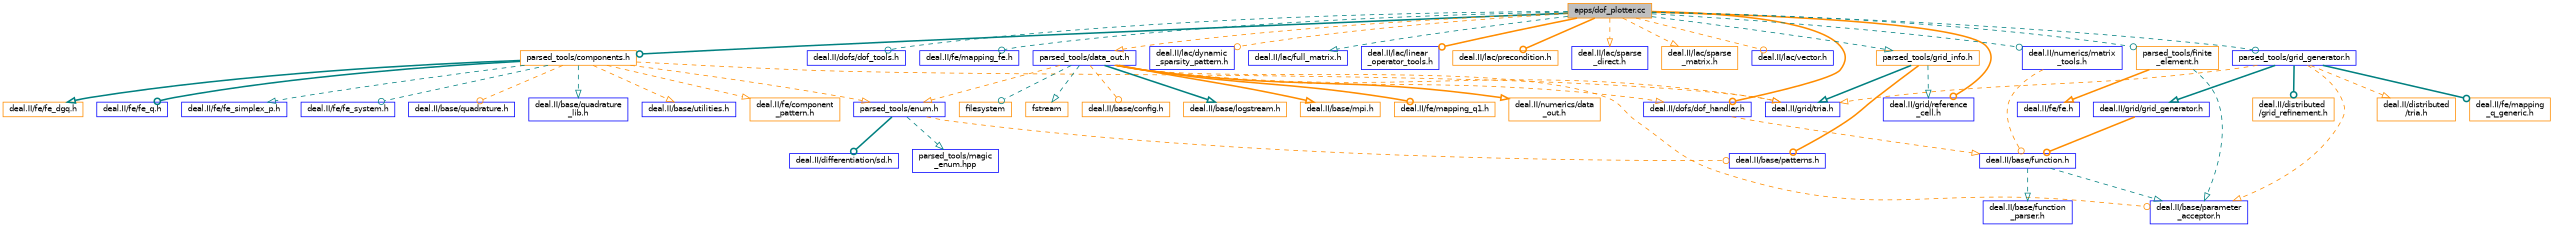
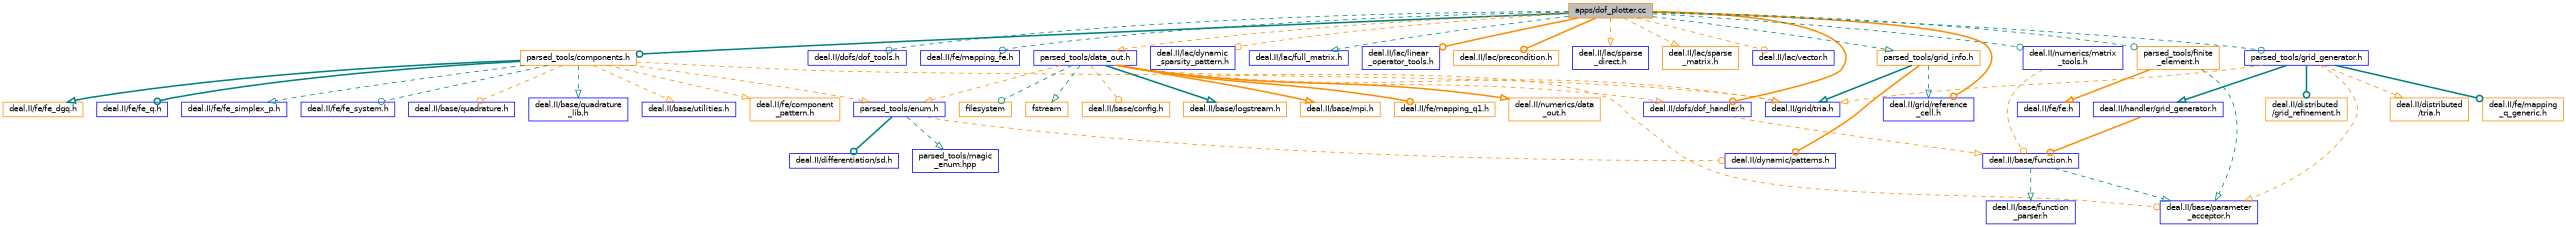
node "deal.II/grid/grid_generator.h": label "deal.II/grid/grid_generator.h" -> "deal.II/handler/grid_generator.h"
node "deal.II/base/patterns.h": label "deal.II/base/patterns.h" -> "deal.II/dynamic/patterns.h"
